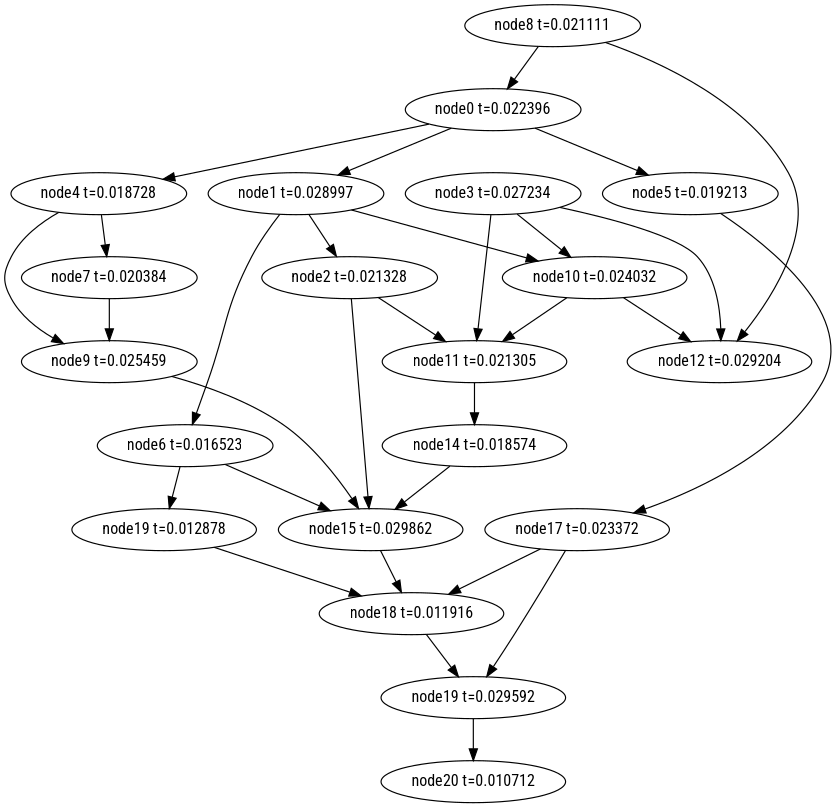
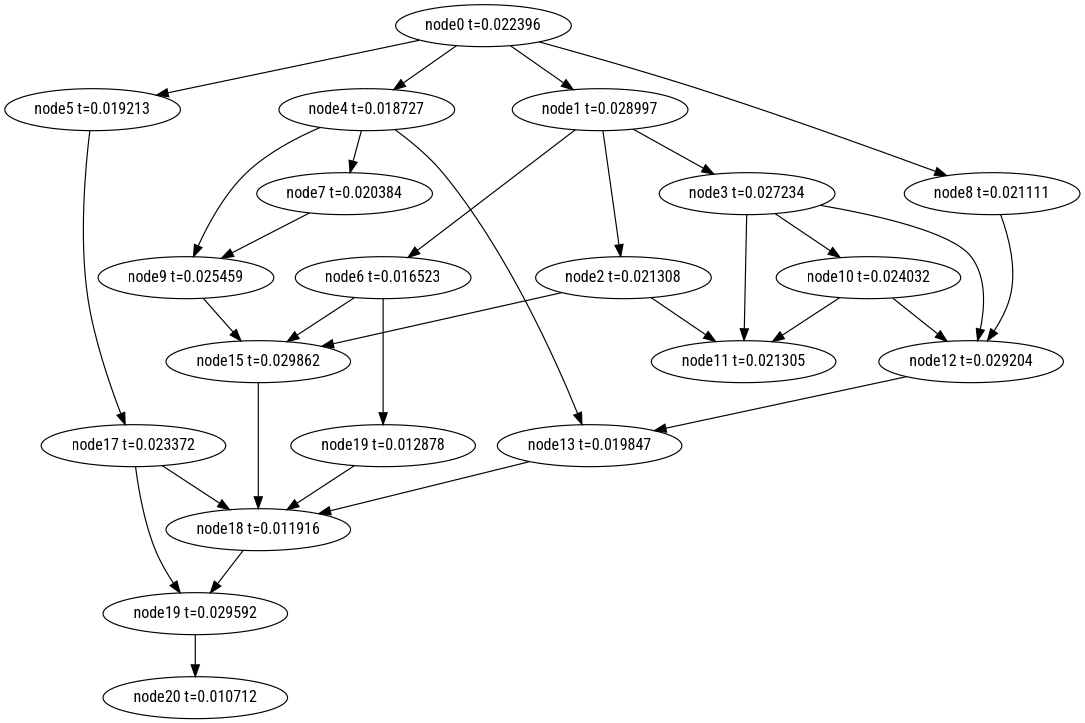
edge "node8 t=0.021111" -> "node0 t=0.022396": reversed
node "node4 t=0.018728": label "node4 t=0.018728" -> "node4 t=0.018727"
edge "node1 t=0.028997" -> "node10 t=0.024032": now "node1 t=0.028997" -> "node3 t=0.027234"
node "node2 t=0.021328": label "node2 t=0.021328" -> "node2 t=0.021308"
node "node14 t=0.018574": removed
node "node13 t=0.019847": added
